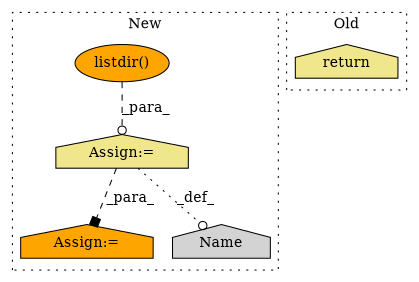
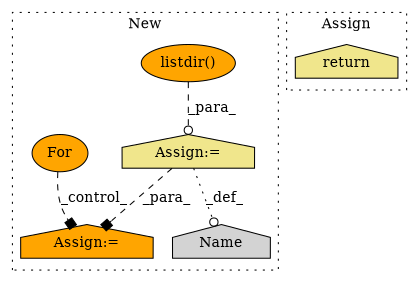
cluster "Old": label "Old" -> "Assign"
node "For": added
